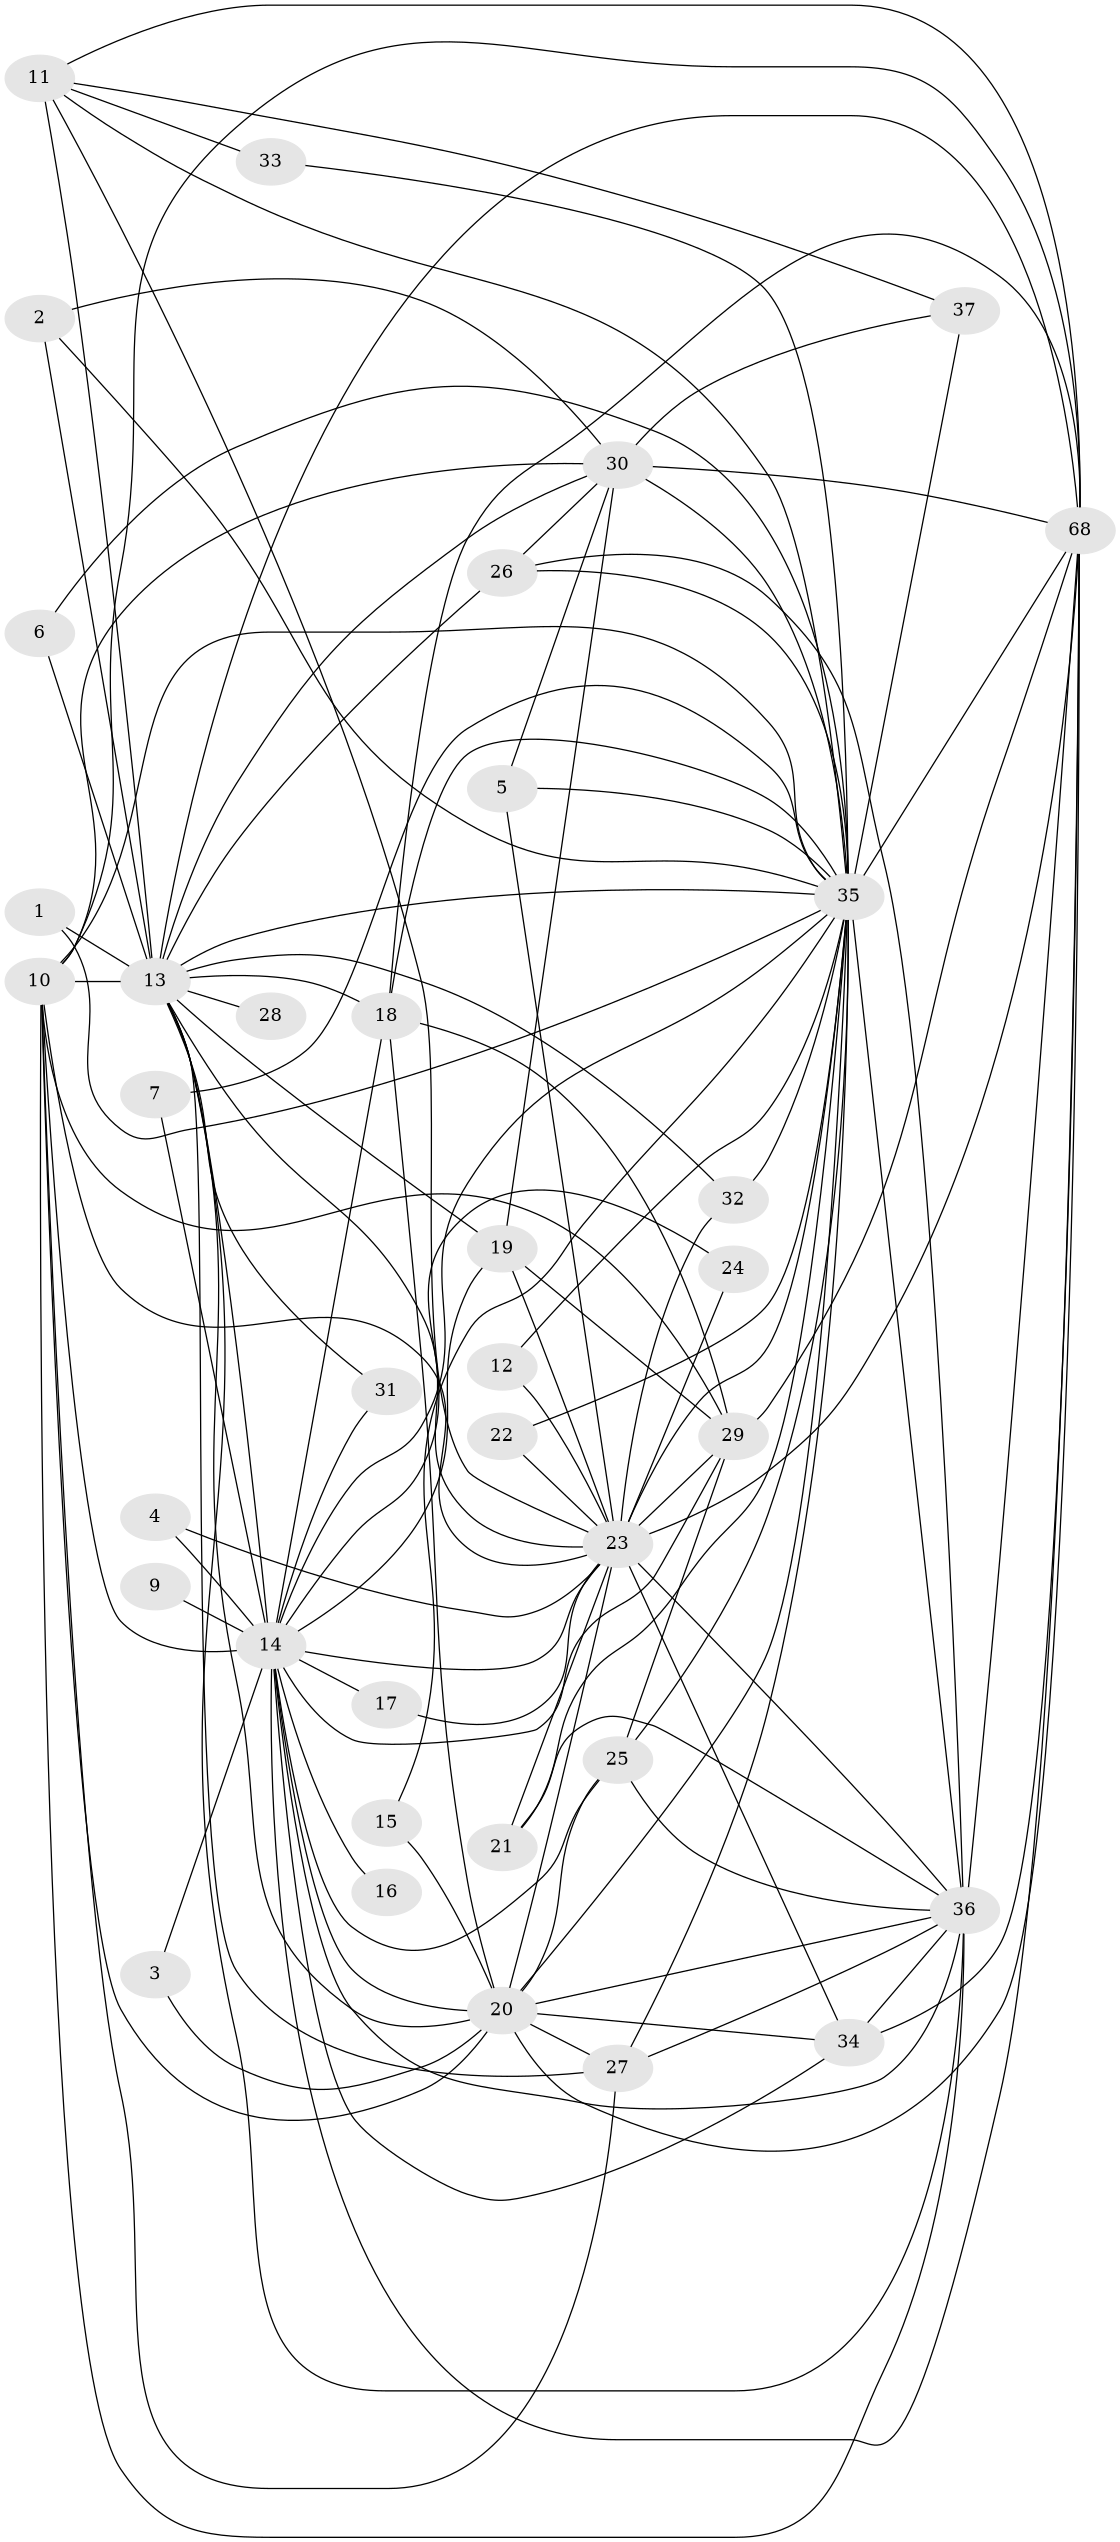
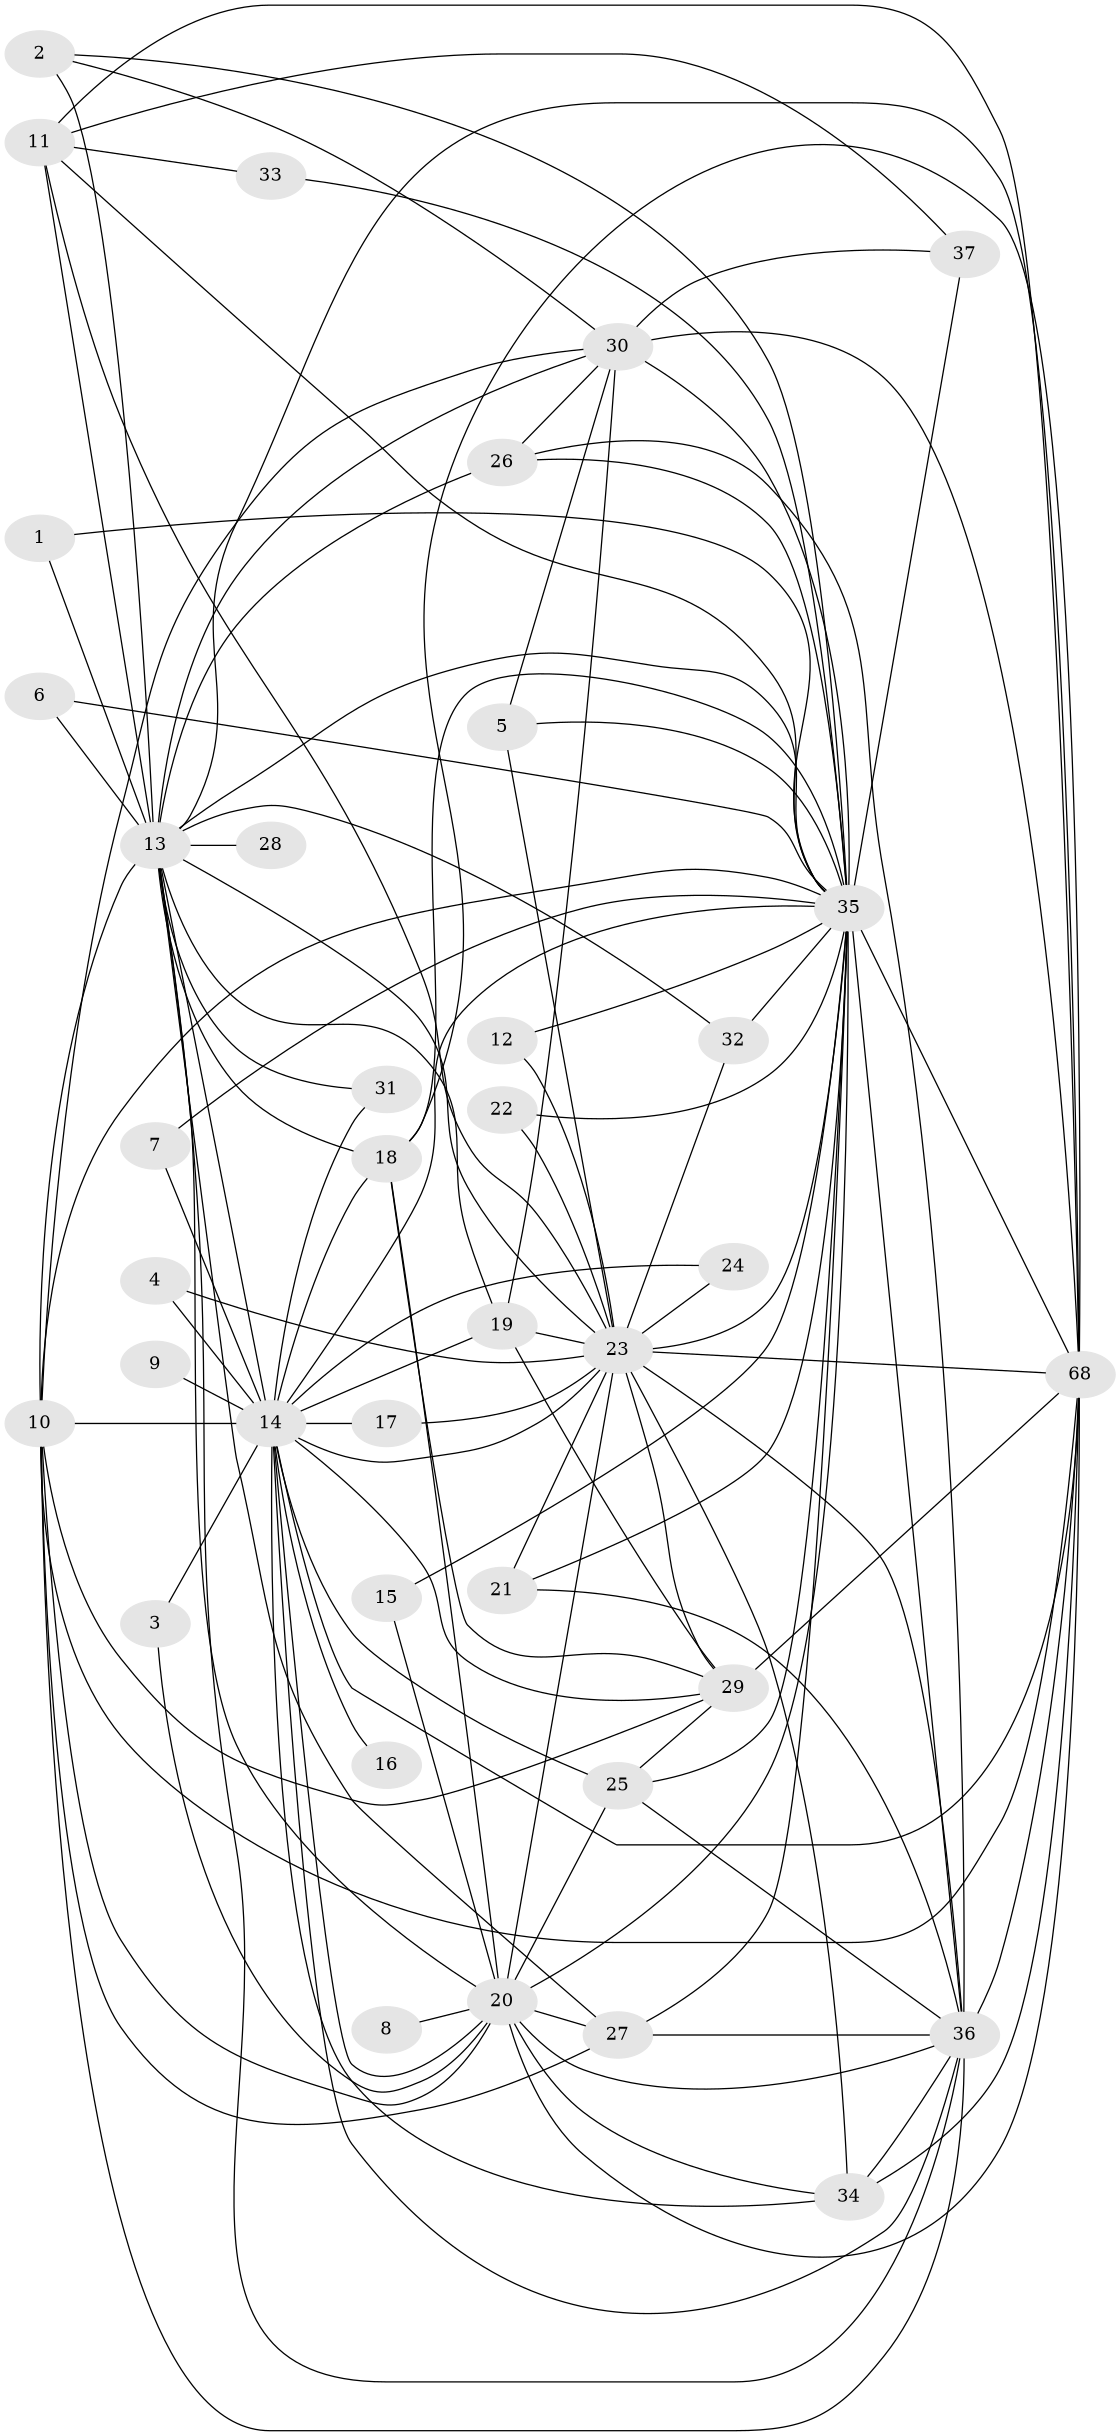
edge "10" -- "23": removed
node "8": added
